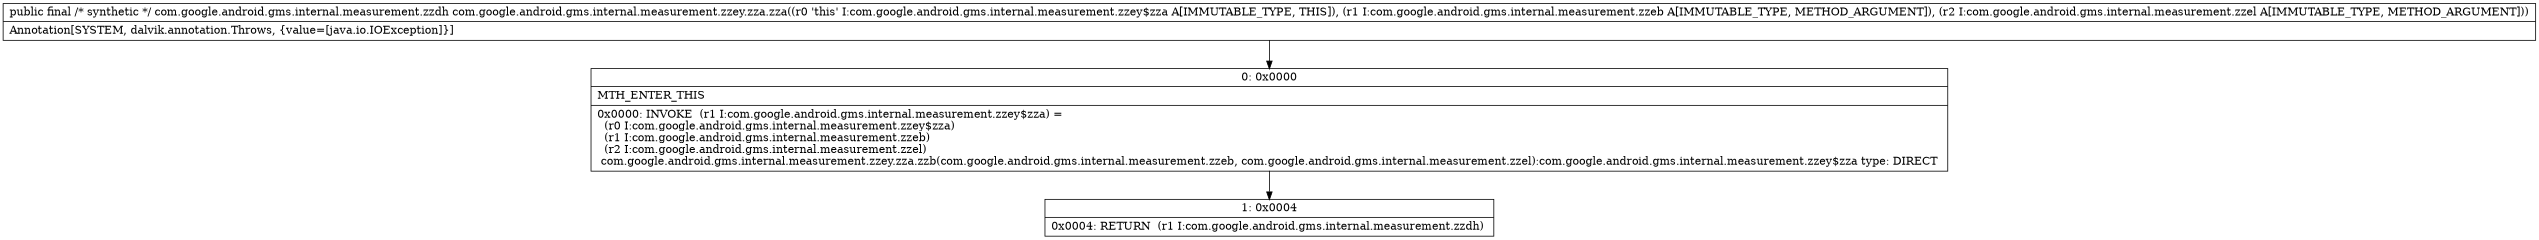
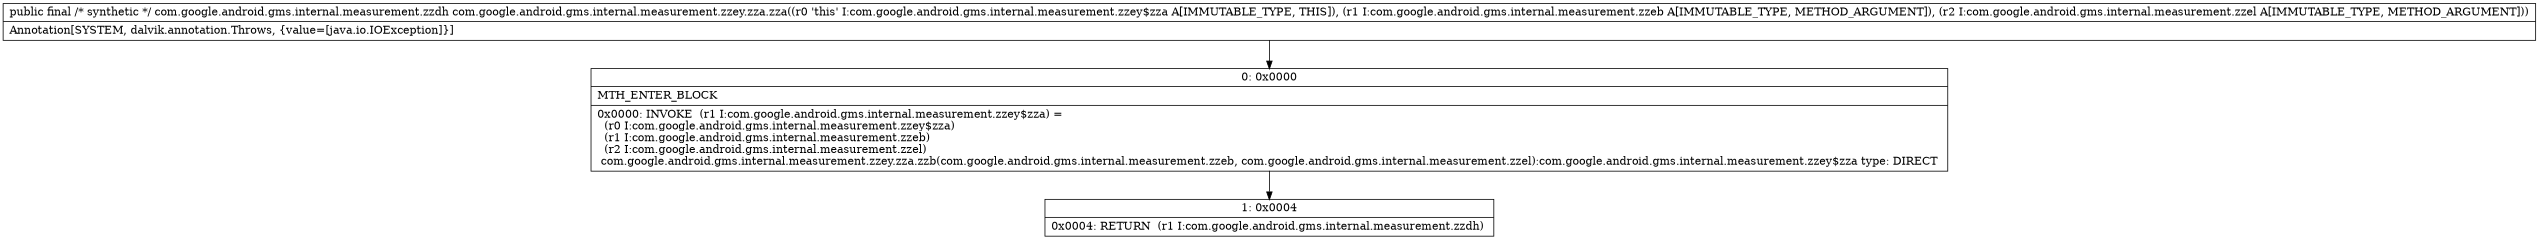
node "0: 0x0000": text "MTH_ENTER_THIS" -> "MTH_ENTER_BLOCK"
